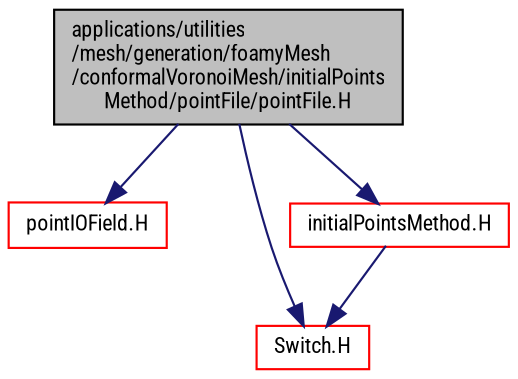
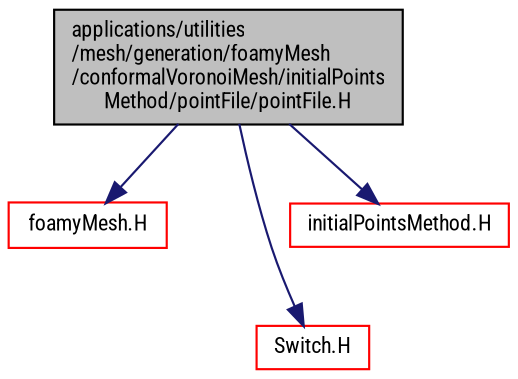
node "pointIOField.H": label "pointIOField.H" -> "foamyMesh.H"
edge "initialPointsMethod.H" -> "Switch.H": removed
